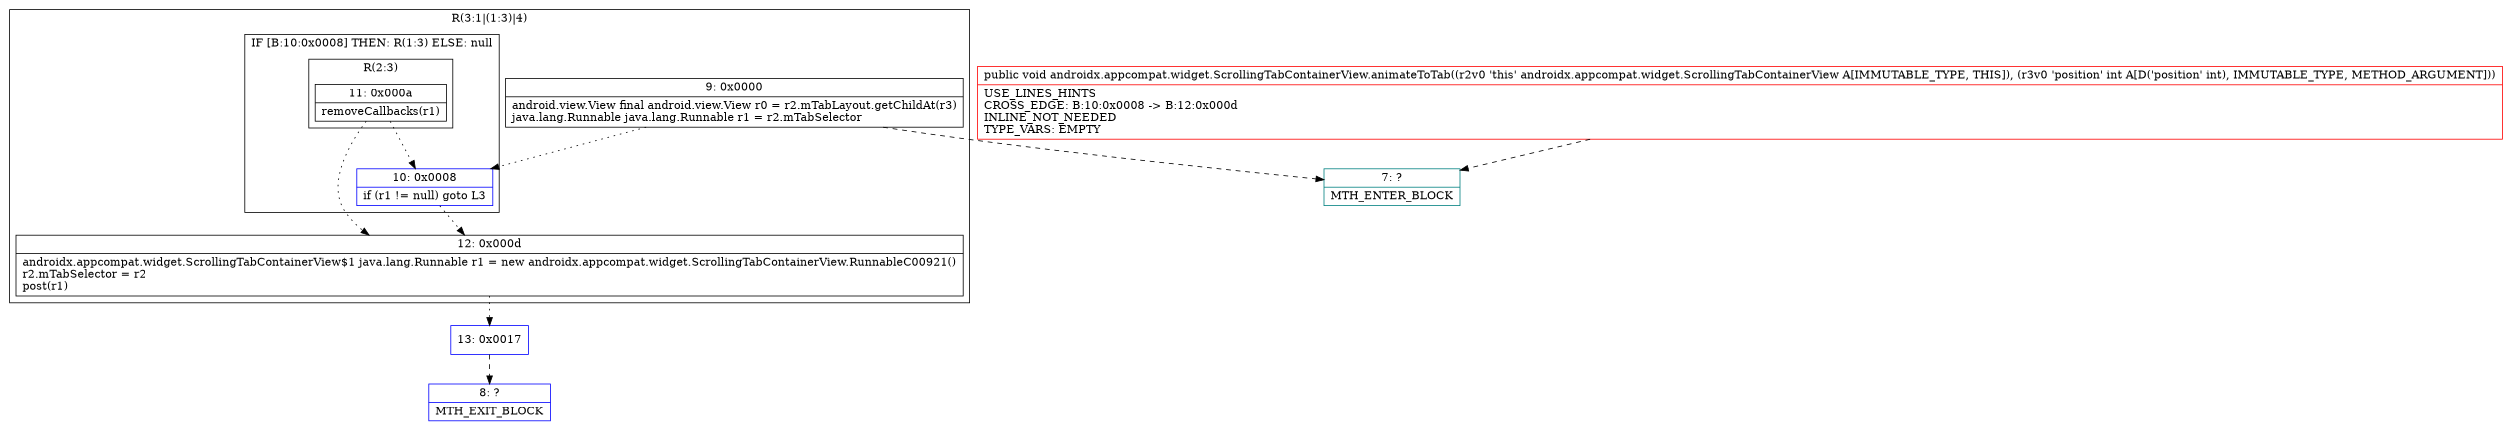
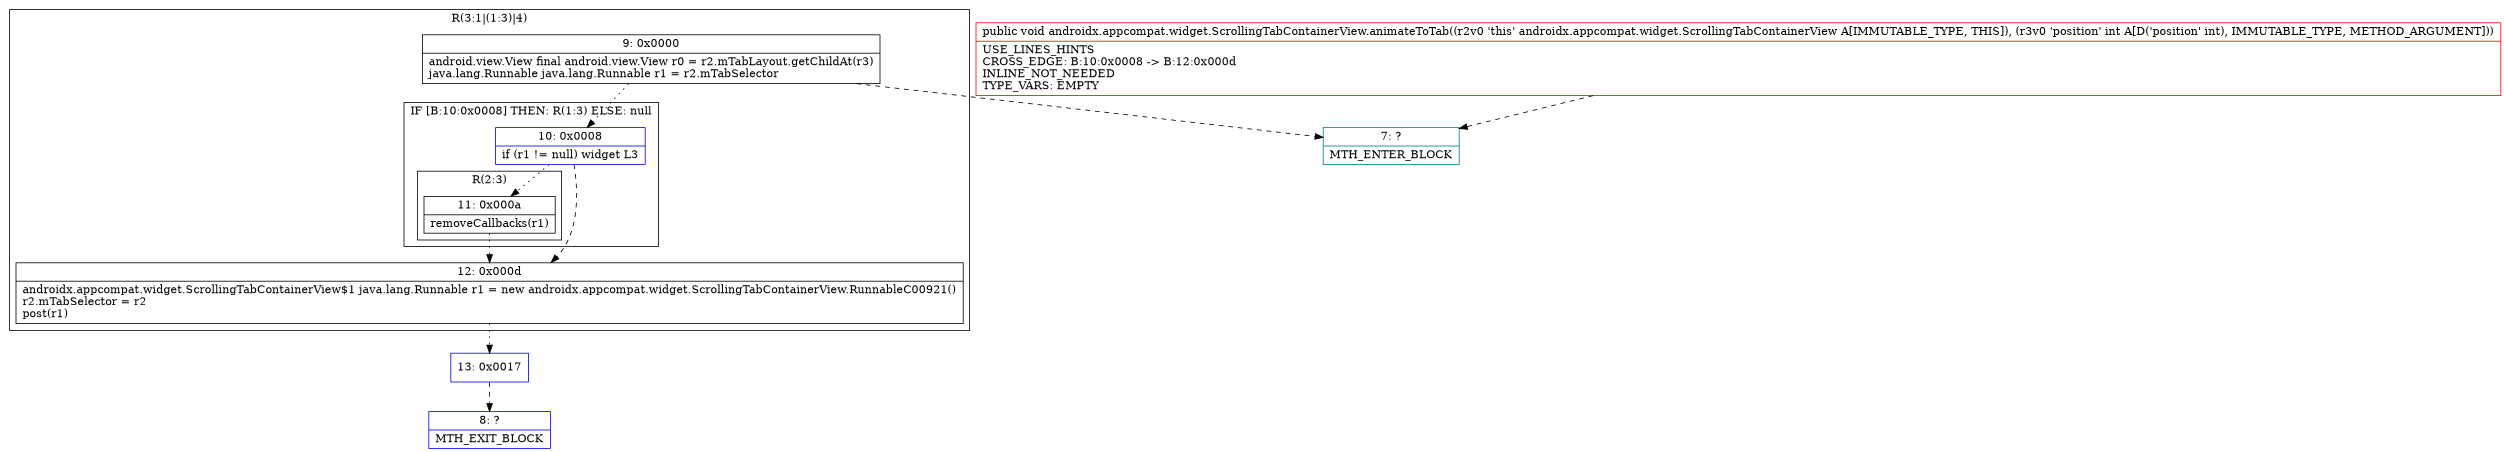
edge "11: 0x000a" -> "10: 0x0008": reversed
node "10: 0x0008": text "if (r1 != null) goto L3" -> "if (r1 != null) widget L3"
edge "10: 0x0008" -> "12: 0x000d": style dotted -> dashed
